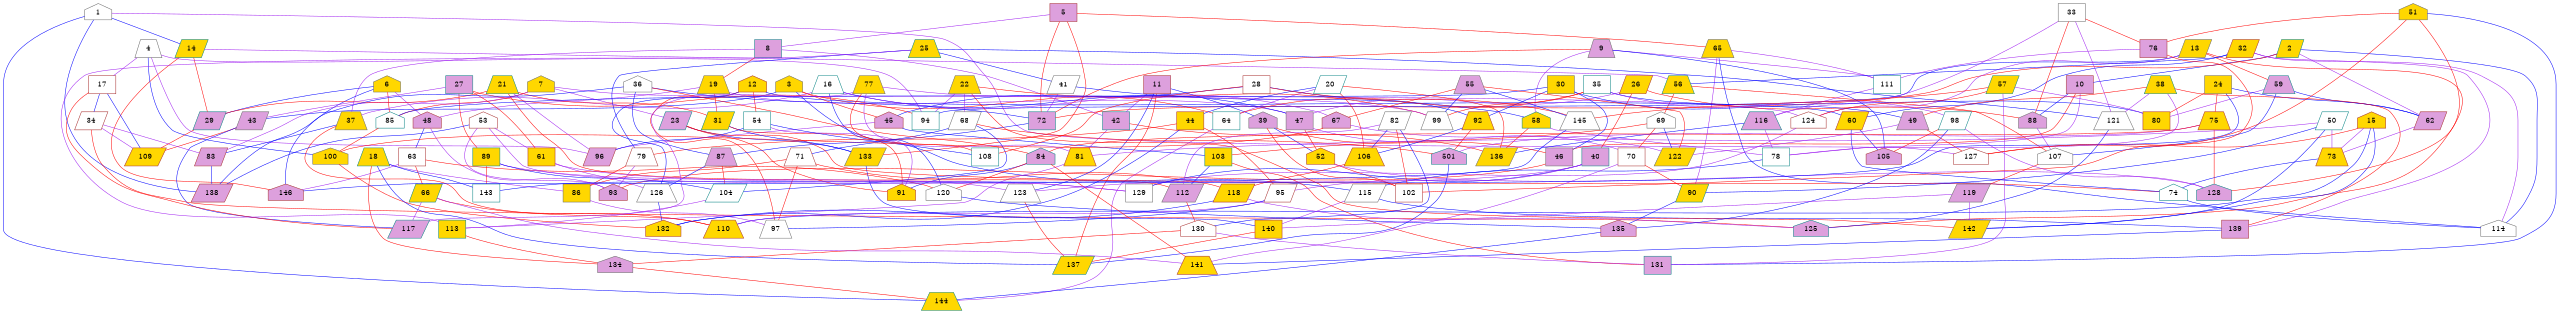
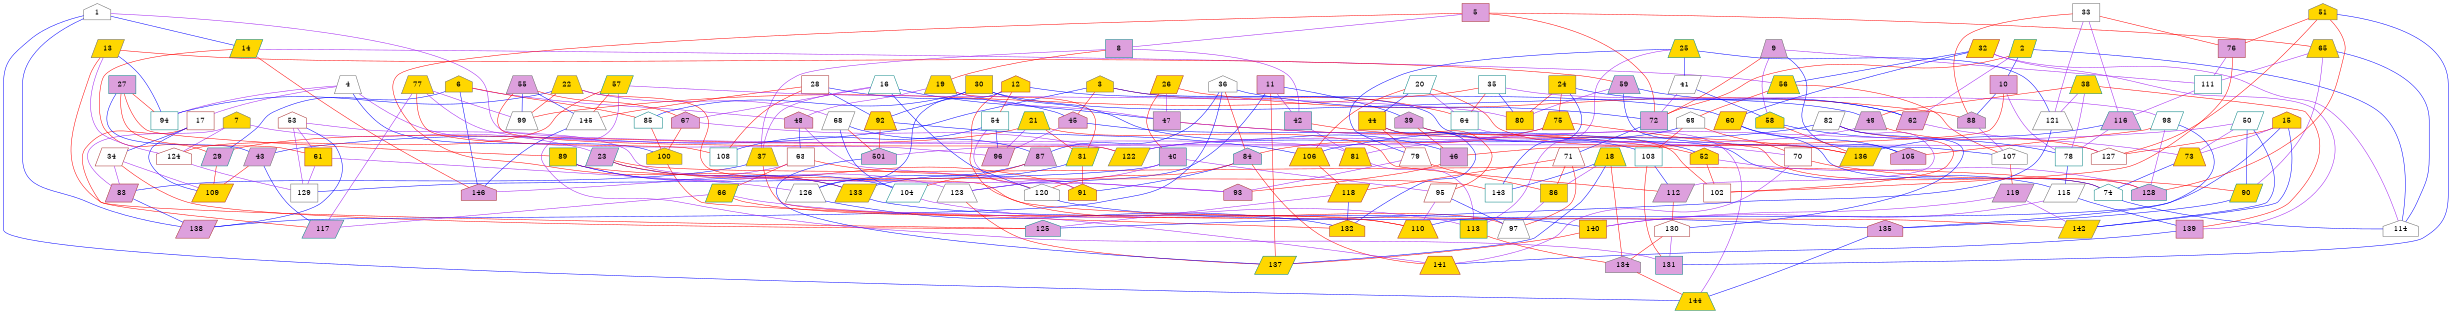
edge "22" -- "94": color purple -> blue
edge "7" -- "85": removed
edge "27" -- "43": color purple -> blue
edge "58" -- "78": color purple -> blue
node "103": fillcolor gold -> white
